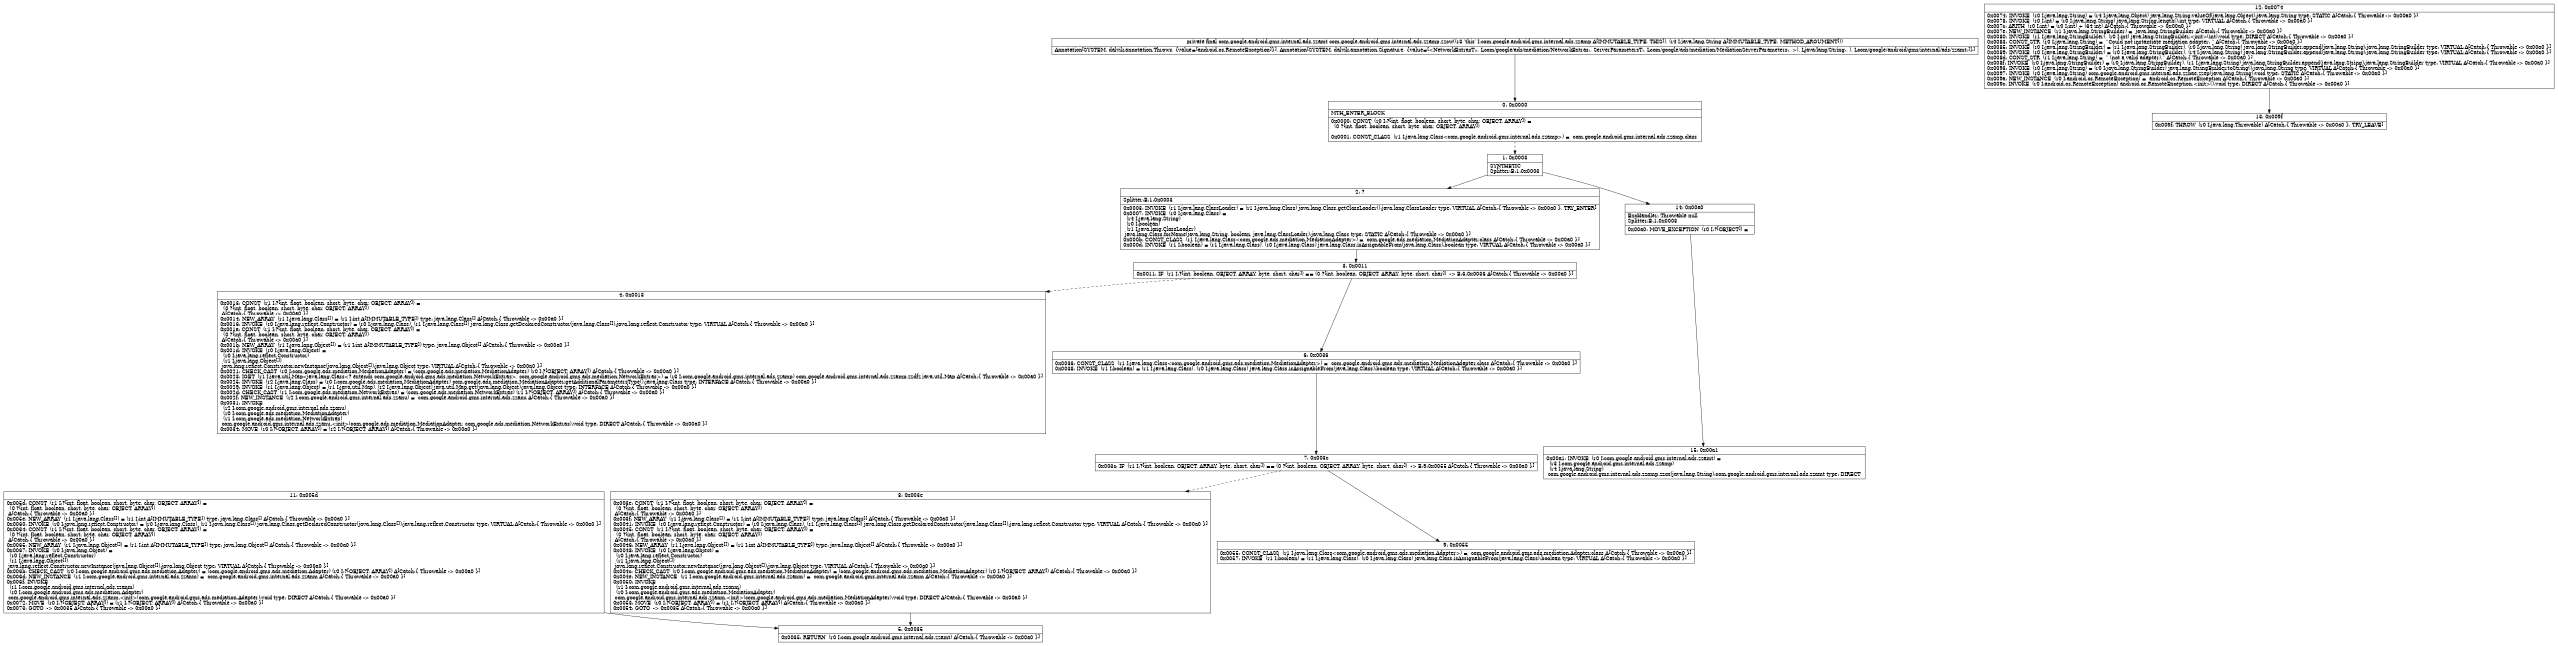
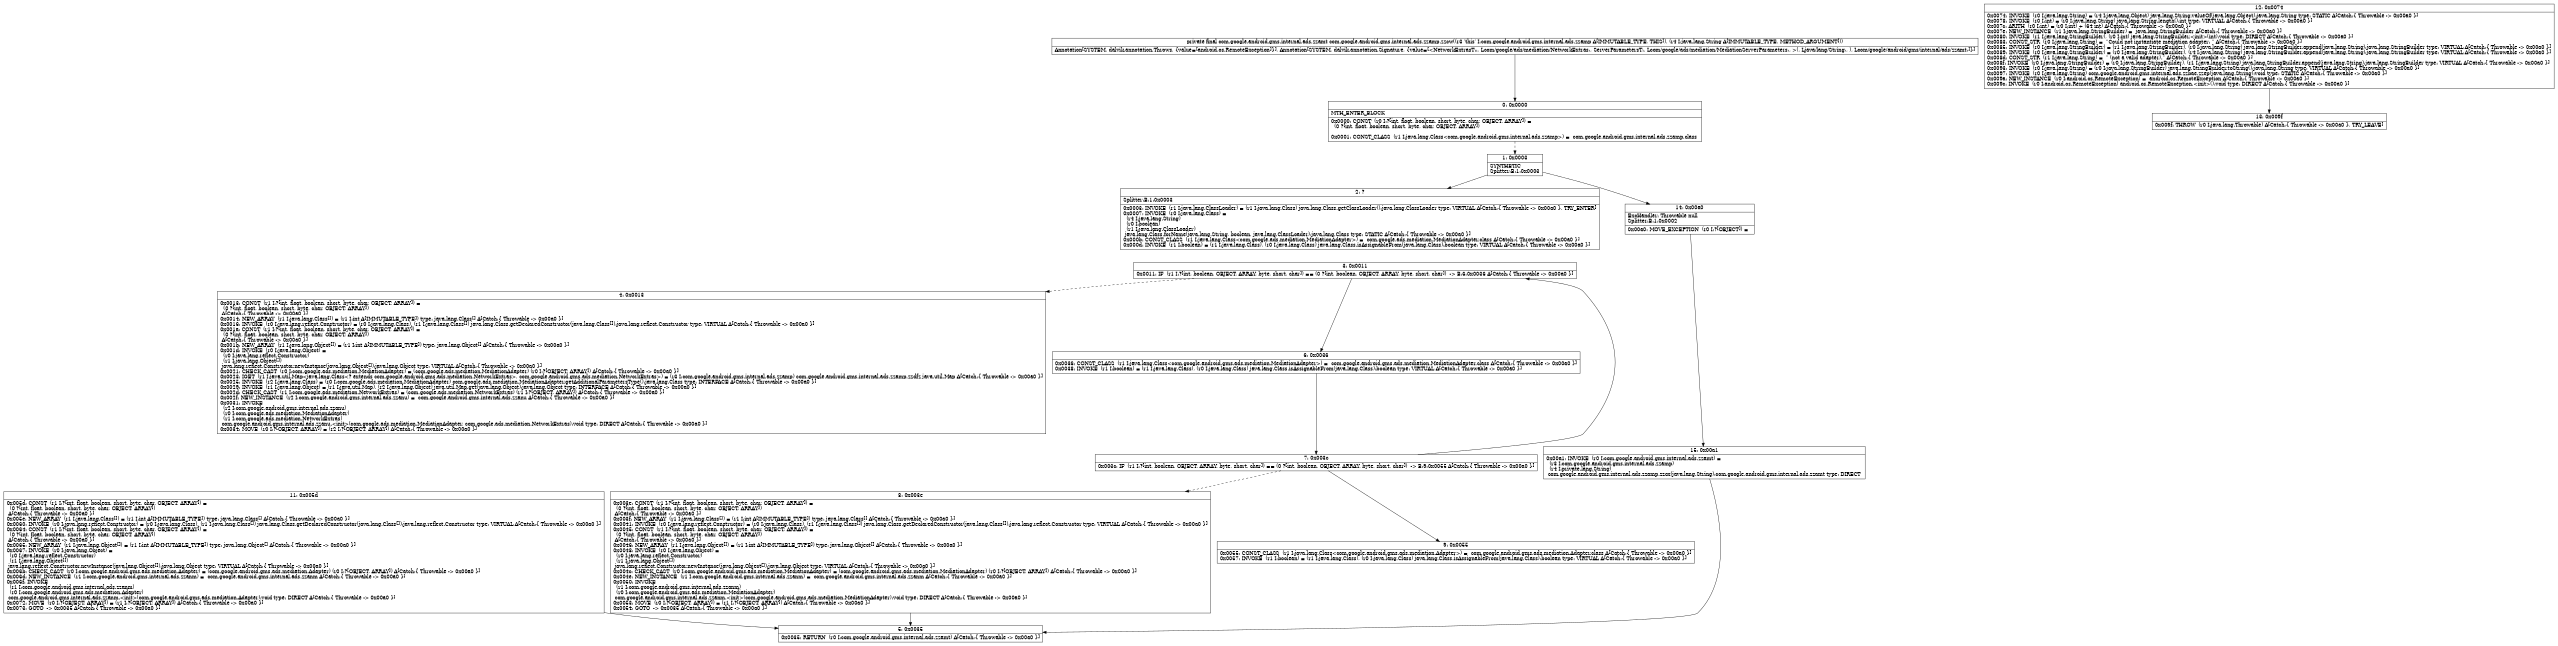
node "14: 0x00a0": text "Splitter:B:1:0x0003" -> "Splitter:B:1:0x0002"
edge "2: ?" -> "3: 0x0011": now "7: 0x003c" -> "3: 0x0011"
node "15: 0x00a1": text "(r4 I:java.lang.String)" -> "(r4 I:private.lang.String)"
edge "15: 0x00a1" -> "5: 0x0035": added
